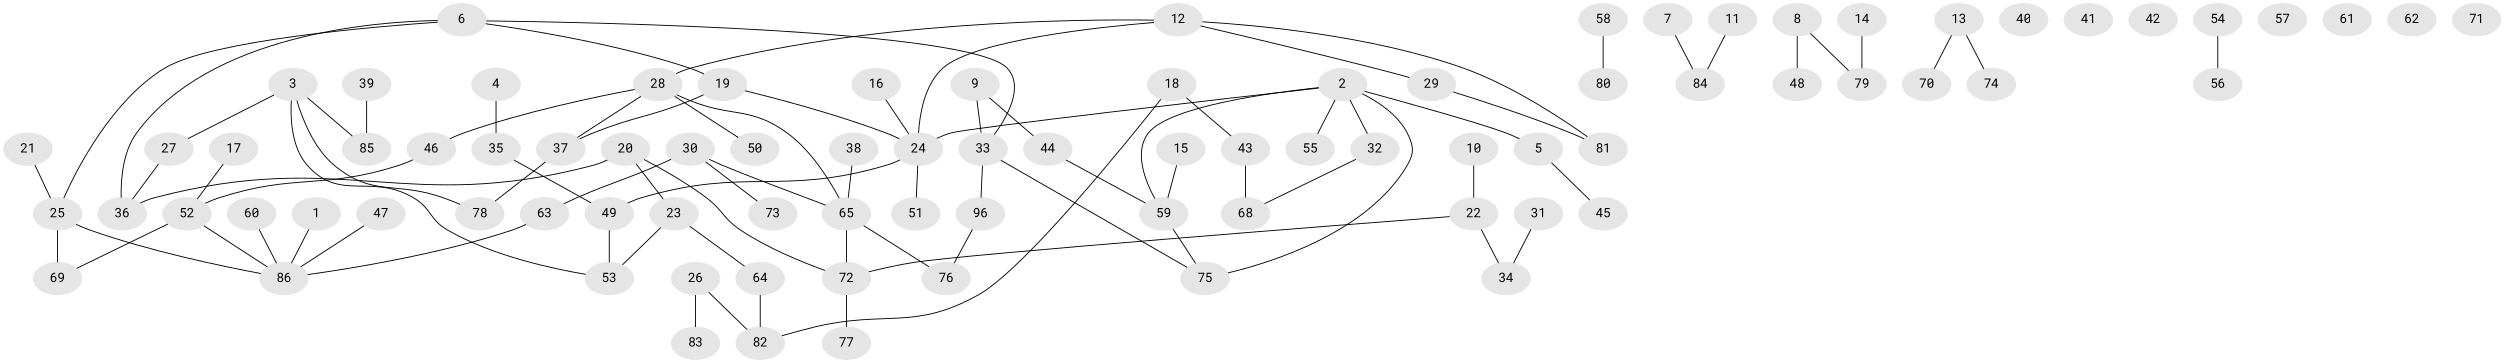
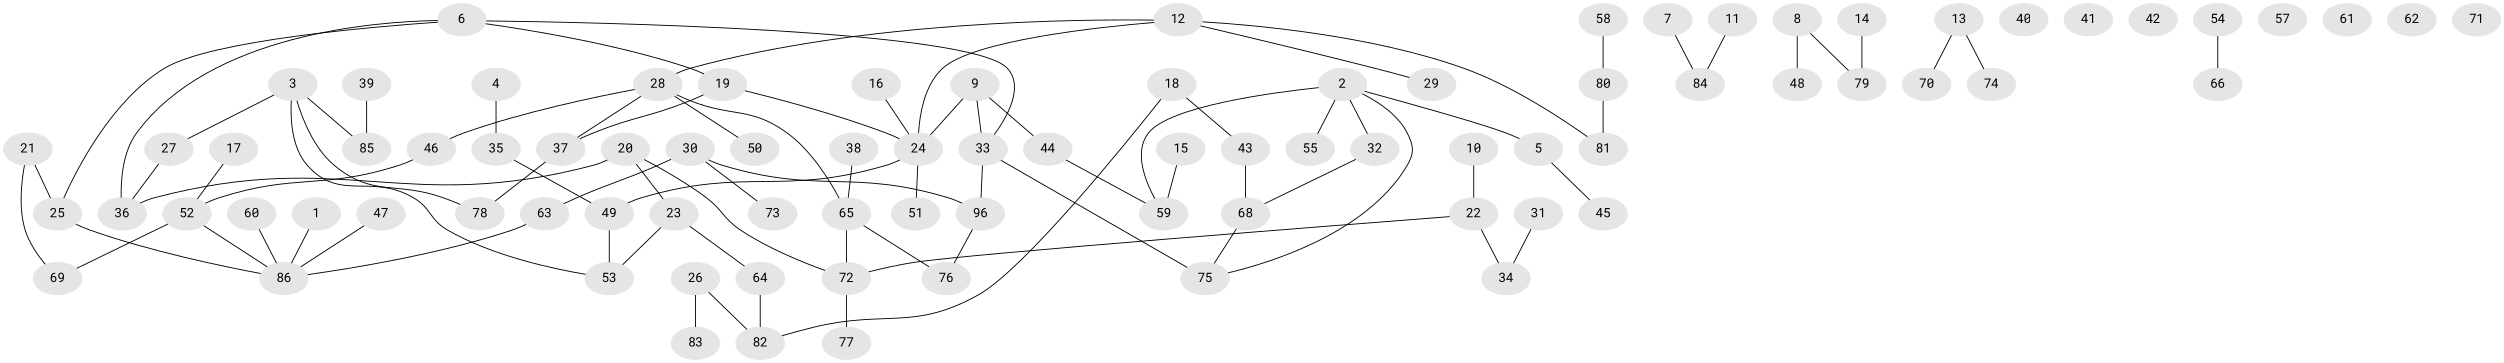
node "56": label "56" -> "66"
edge "2" -- "24": now "9" -- "24"
edge "29" -- "81": now "80" -- "81"
edge "30" -- "65": now "30" -- "96"
edge "25" -- "69": now "21" -- "69"
edge "59" -- "75": now "68" -- "75"
